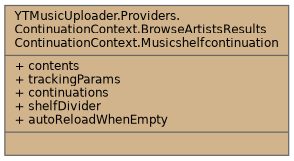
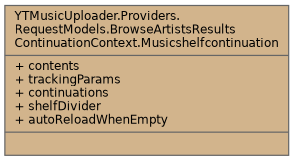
node "YTMusicUploader.Providers.": text "ContinuationContext.BrowseArtistsResults" -> "RequestModels.BrowseArtistsResults"
